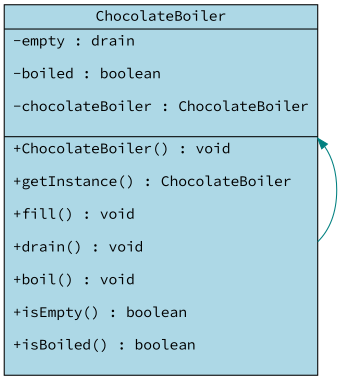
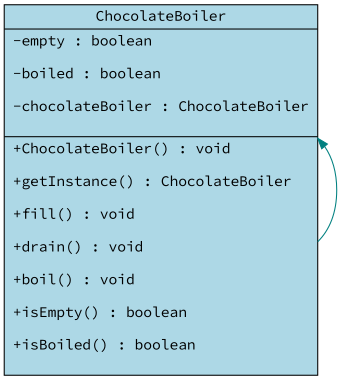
node "ChocolateBoiler": text "-empty : drain" -> "-empty : boolean"
